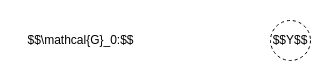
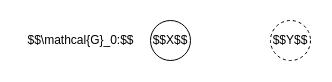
node "$$X$$": added
